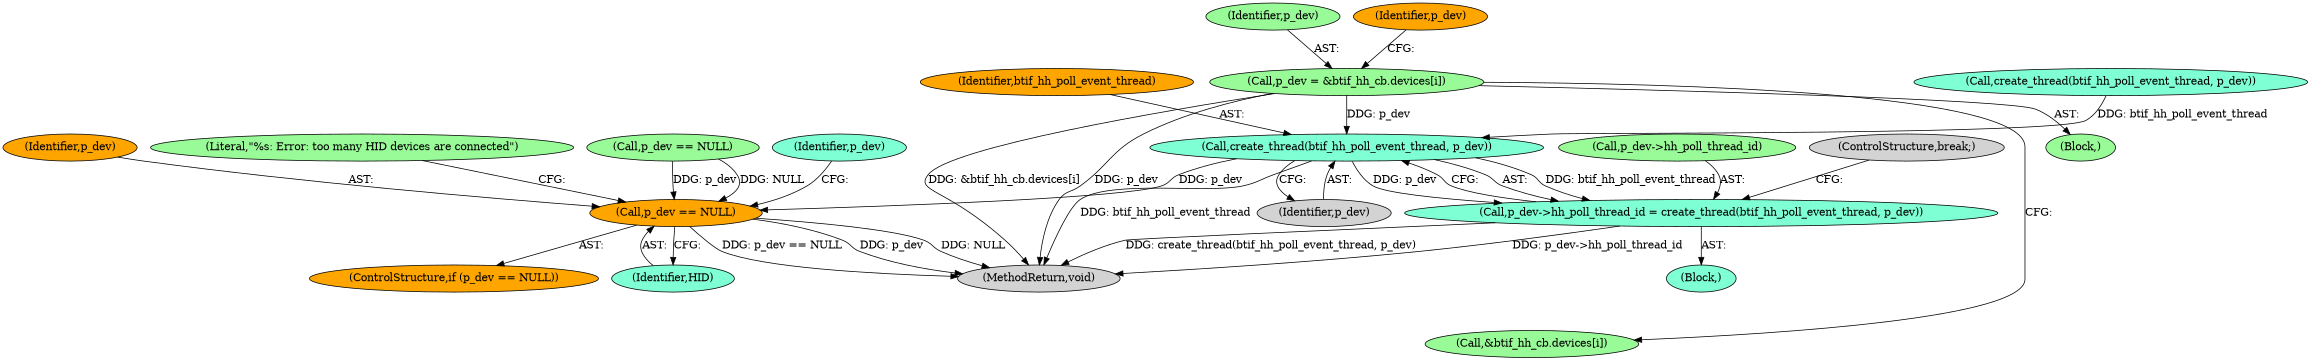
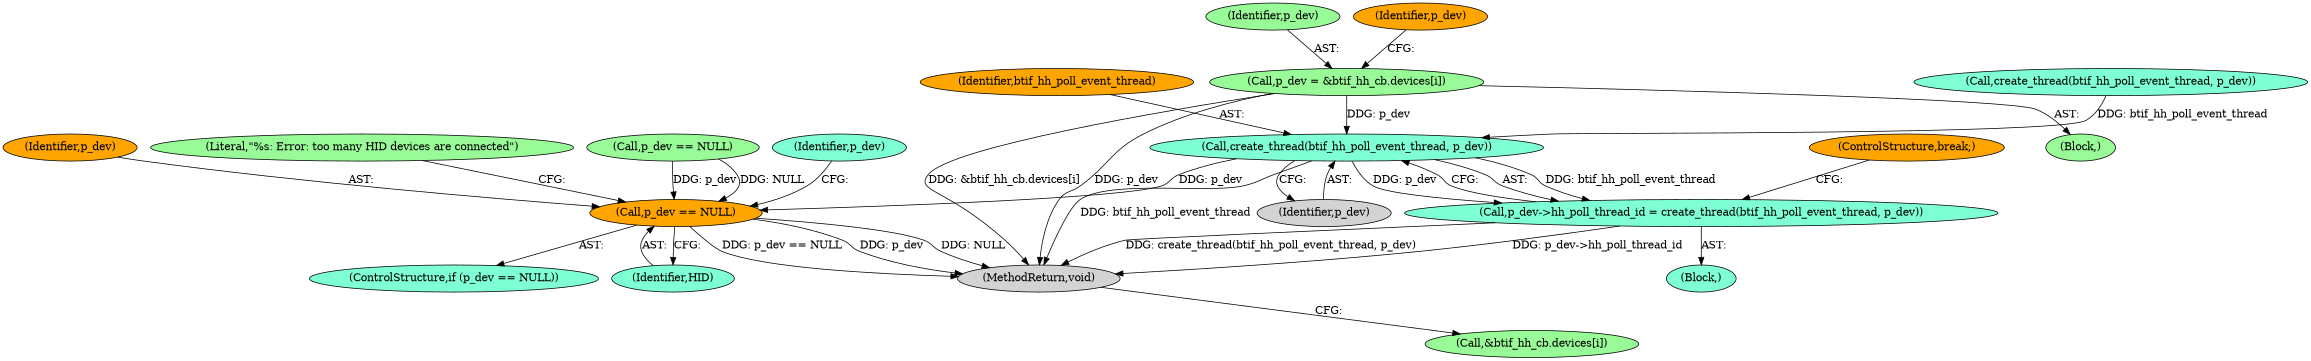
edge "(Call,p_dev = &btif_hh_cb.devices[i])" -> "(Call,&btif_hh_cb.devices[i])": now "(MethodReturn,void)" -> "(Call,&btif_hh_cb.devices[i])"
node "(Call,p_dev->hh_poll_thread_id)": removed
node "(ControlStructure,break;)": fillcolor lightgrey -> orange
node "(ControlStructure,if (p_dev == NULL))": fillcolor orange -> aquamarine
